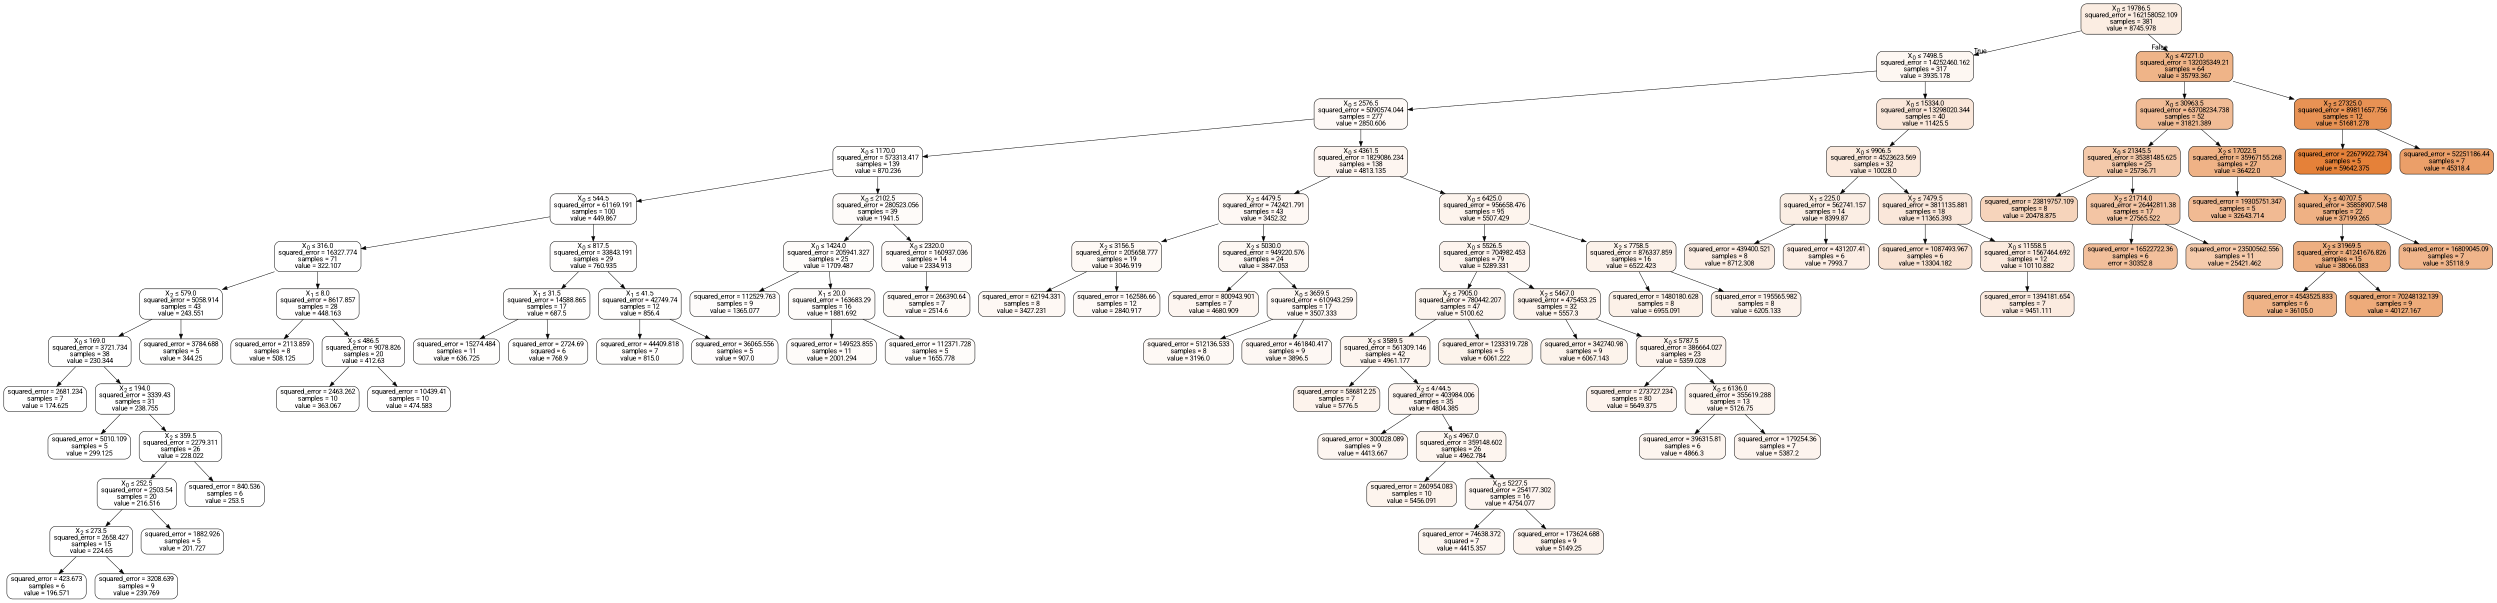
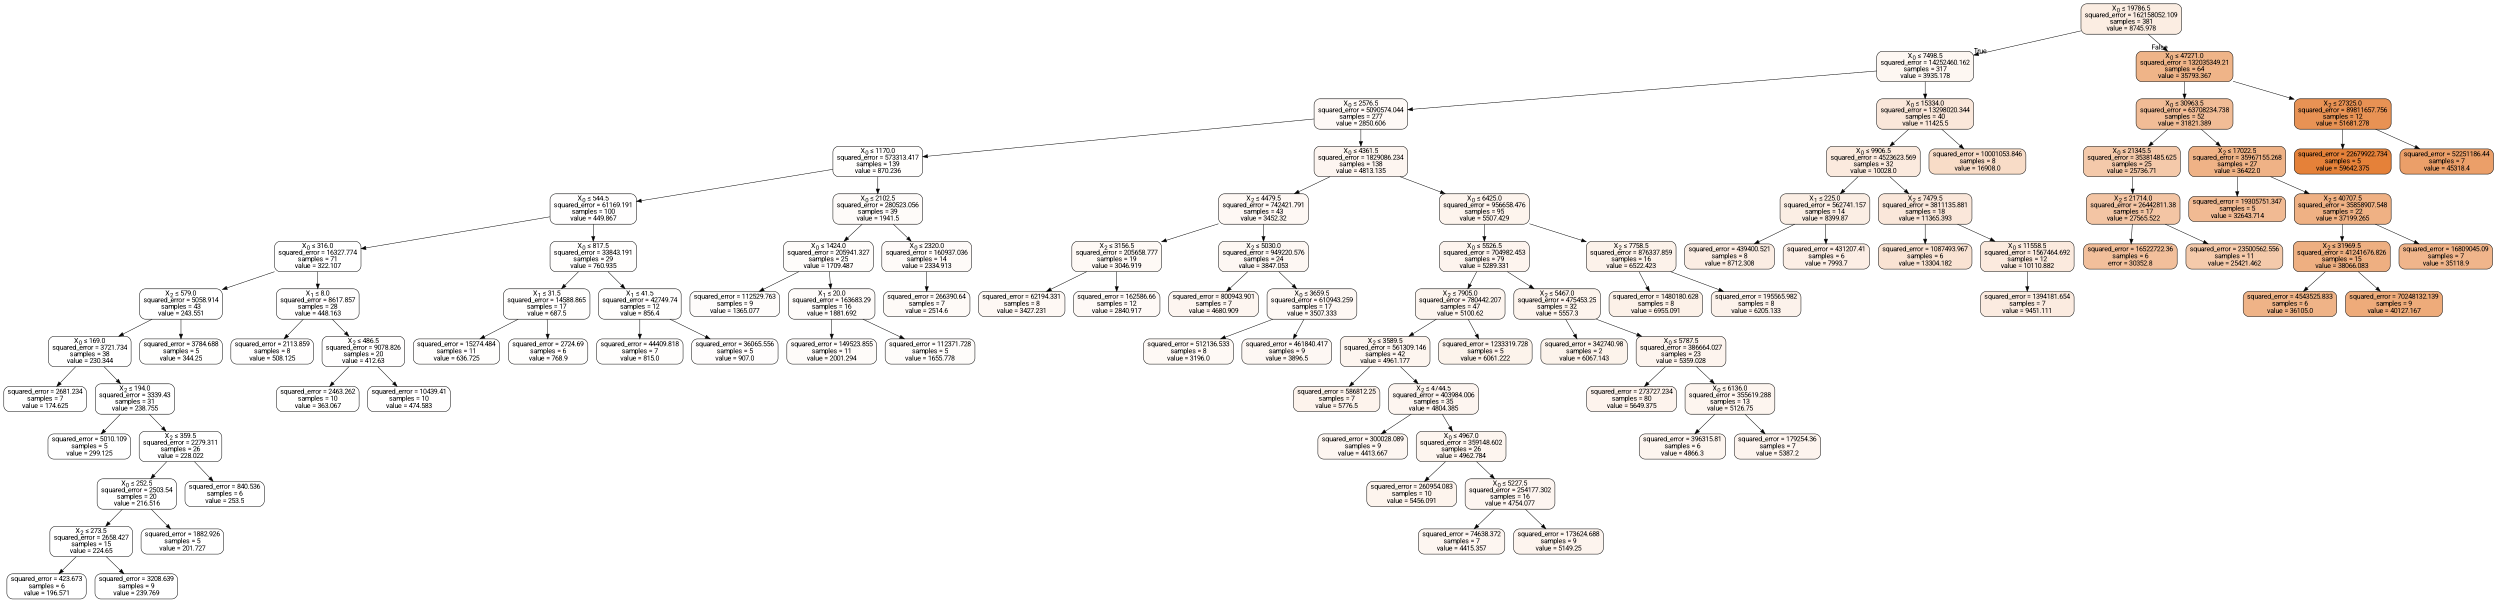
node "squared_error = 10001053.846": added
node "squared_error = 23819757.109": removed
node "squared_error = 2724.69": text "squared = 6" -> "samples = 6"
node "squared_error = 342740.98": text "samples = 9" -> "samples = 2"
node "squared_error = 74638.372": text "squared = 7" -> "samples = 7"
